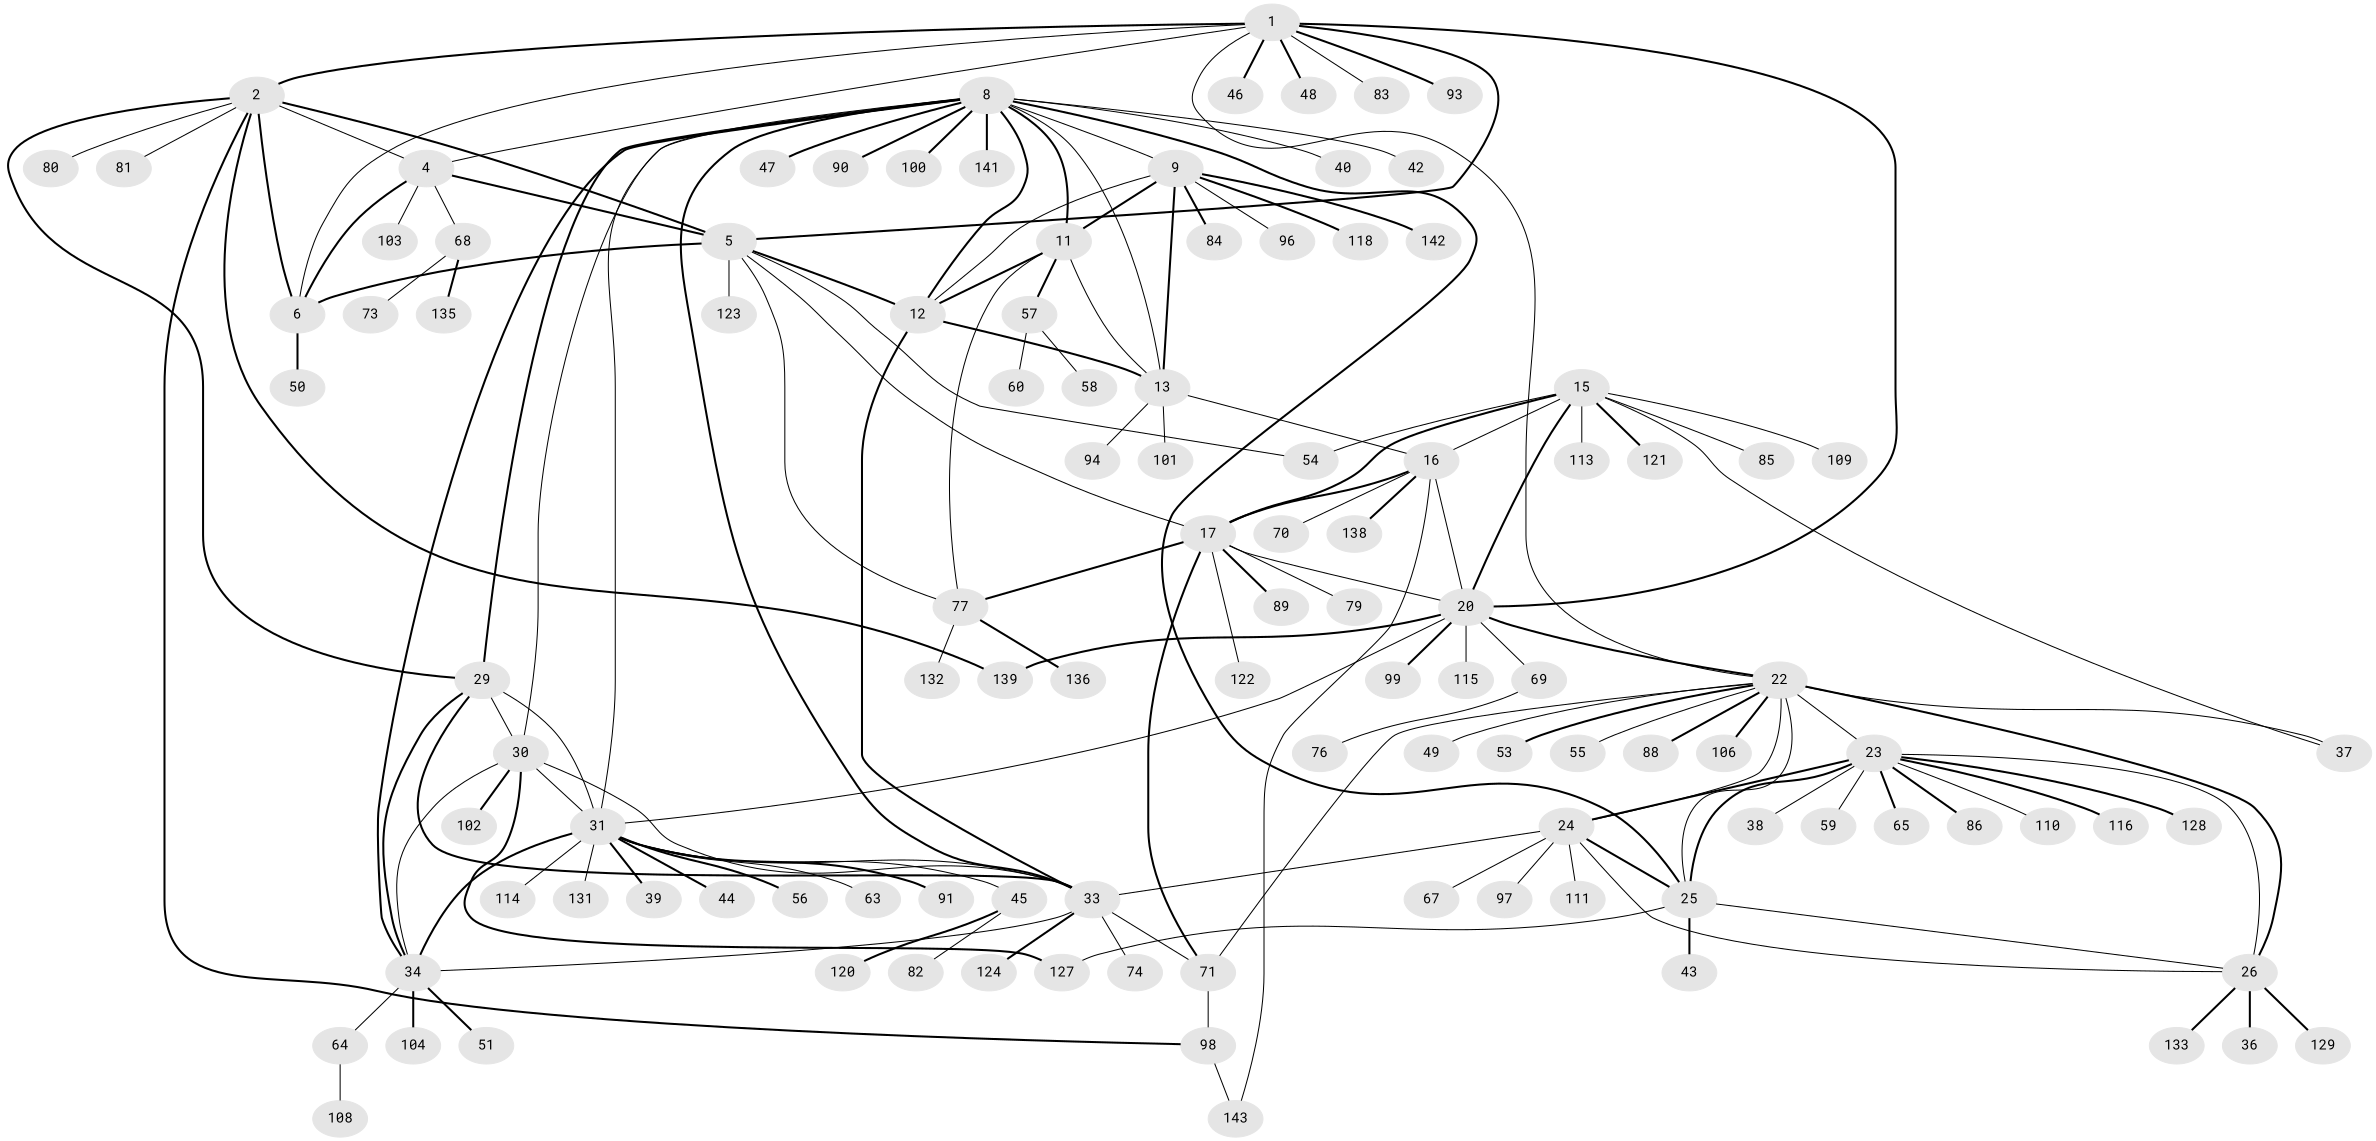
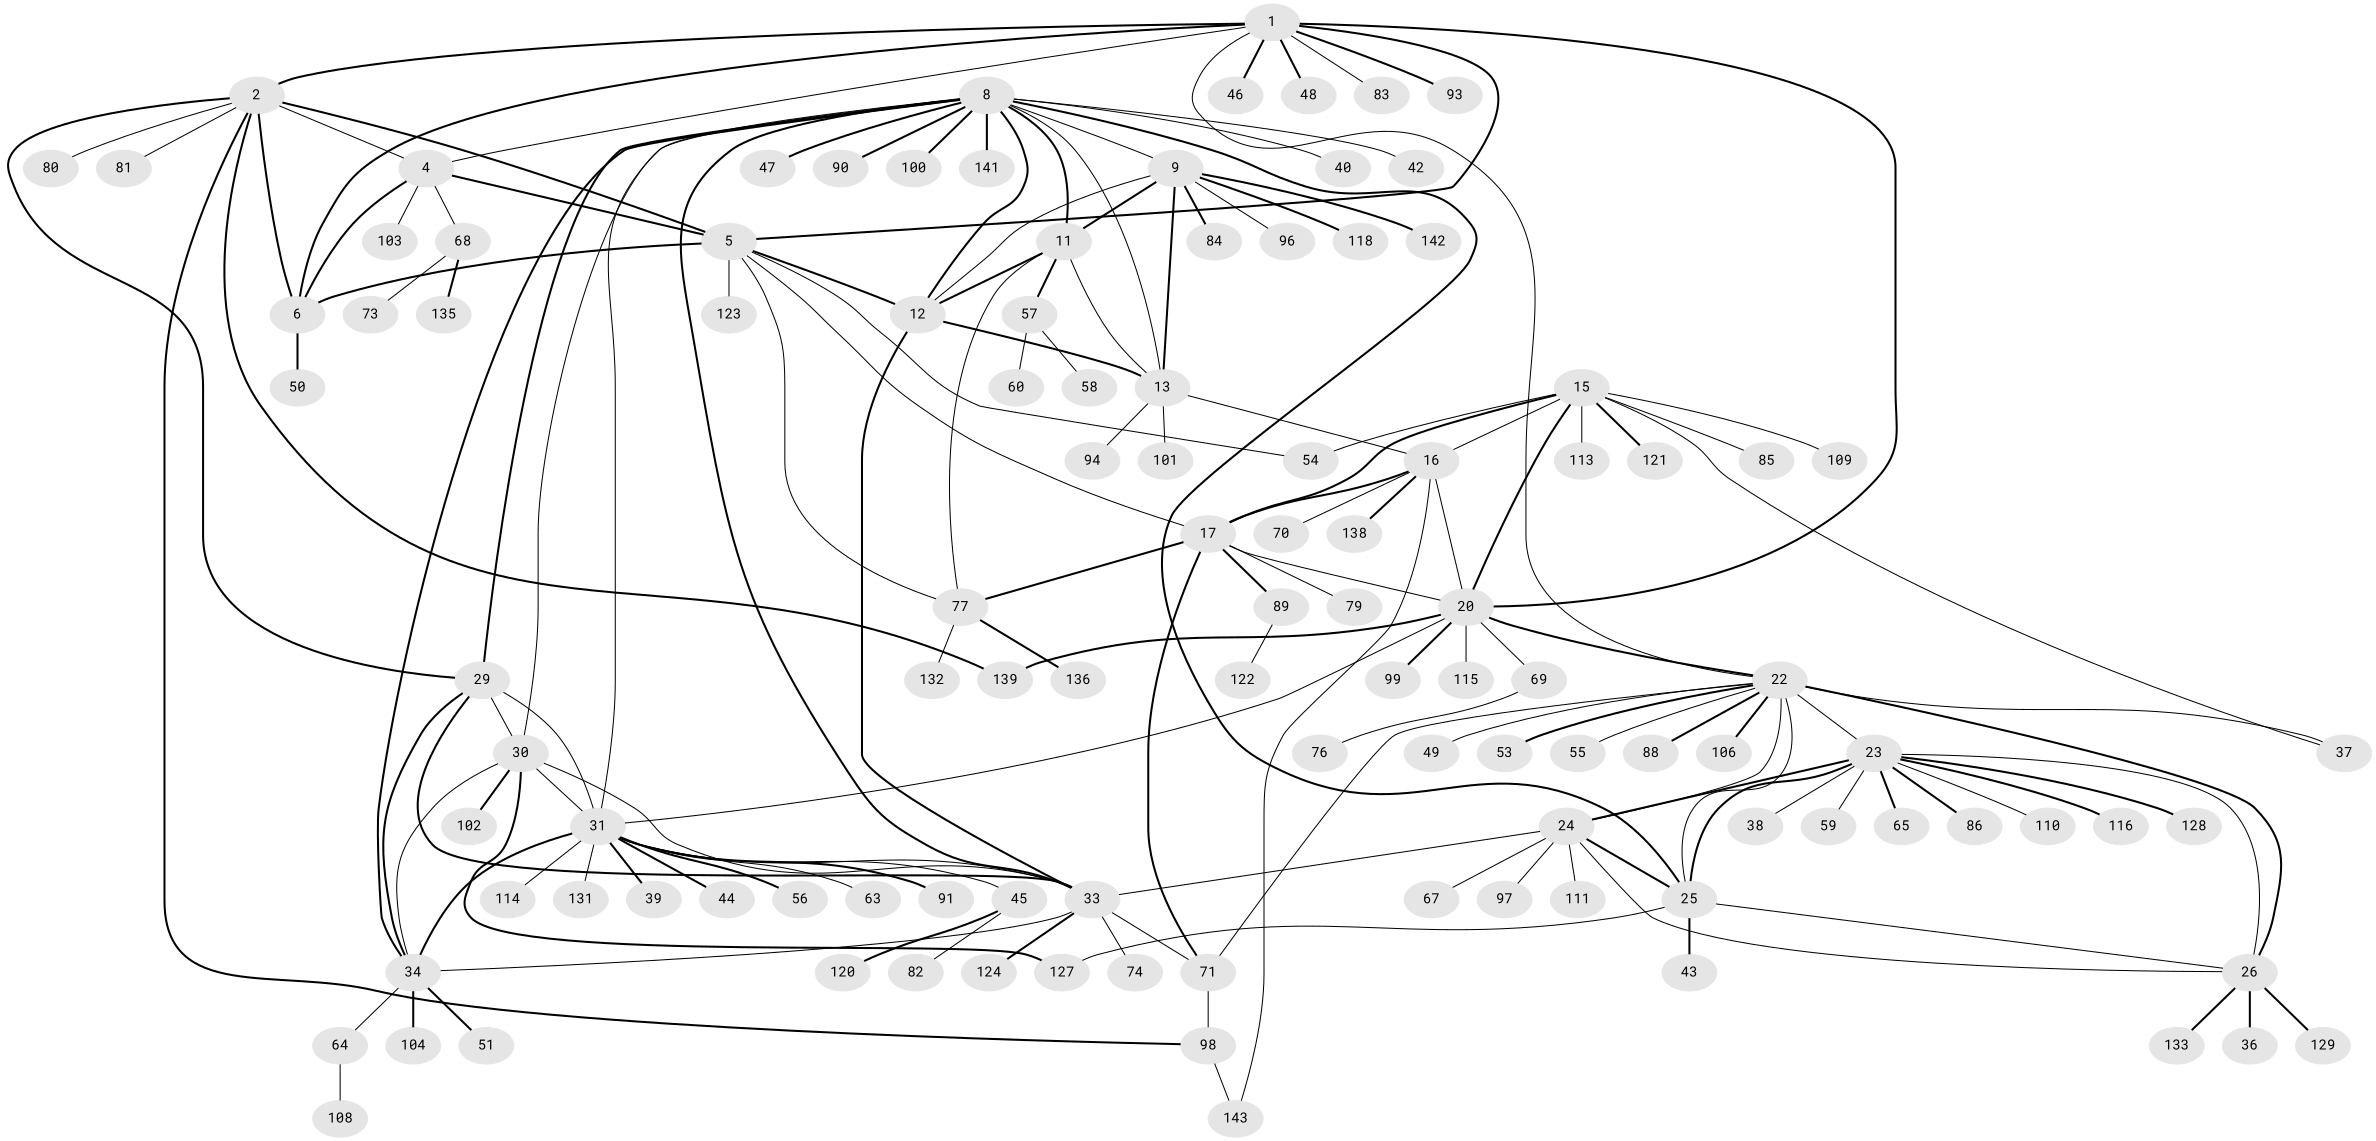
edge "1" -- "6": style solid -> bold
edge "17" -- "122": now "89" -- "122"
